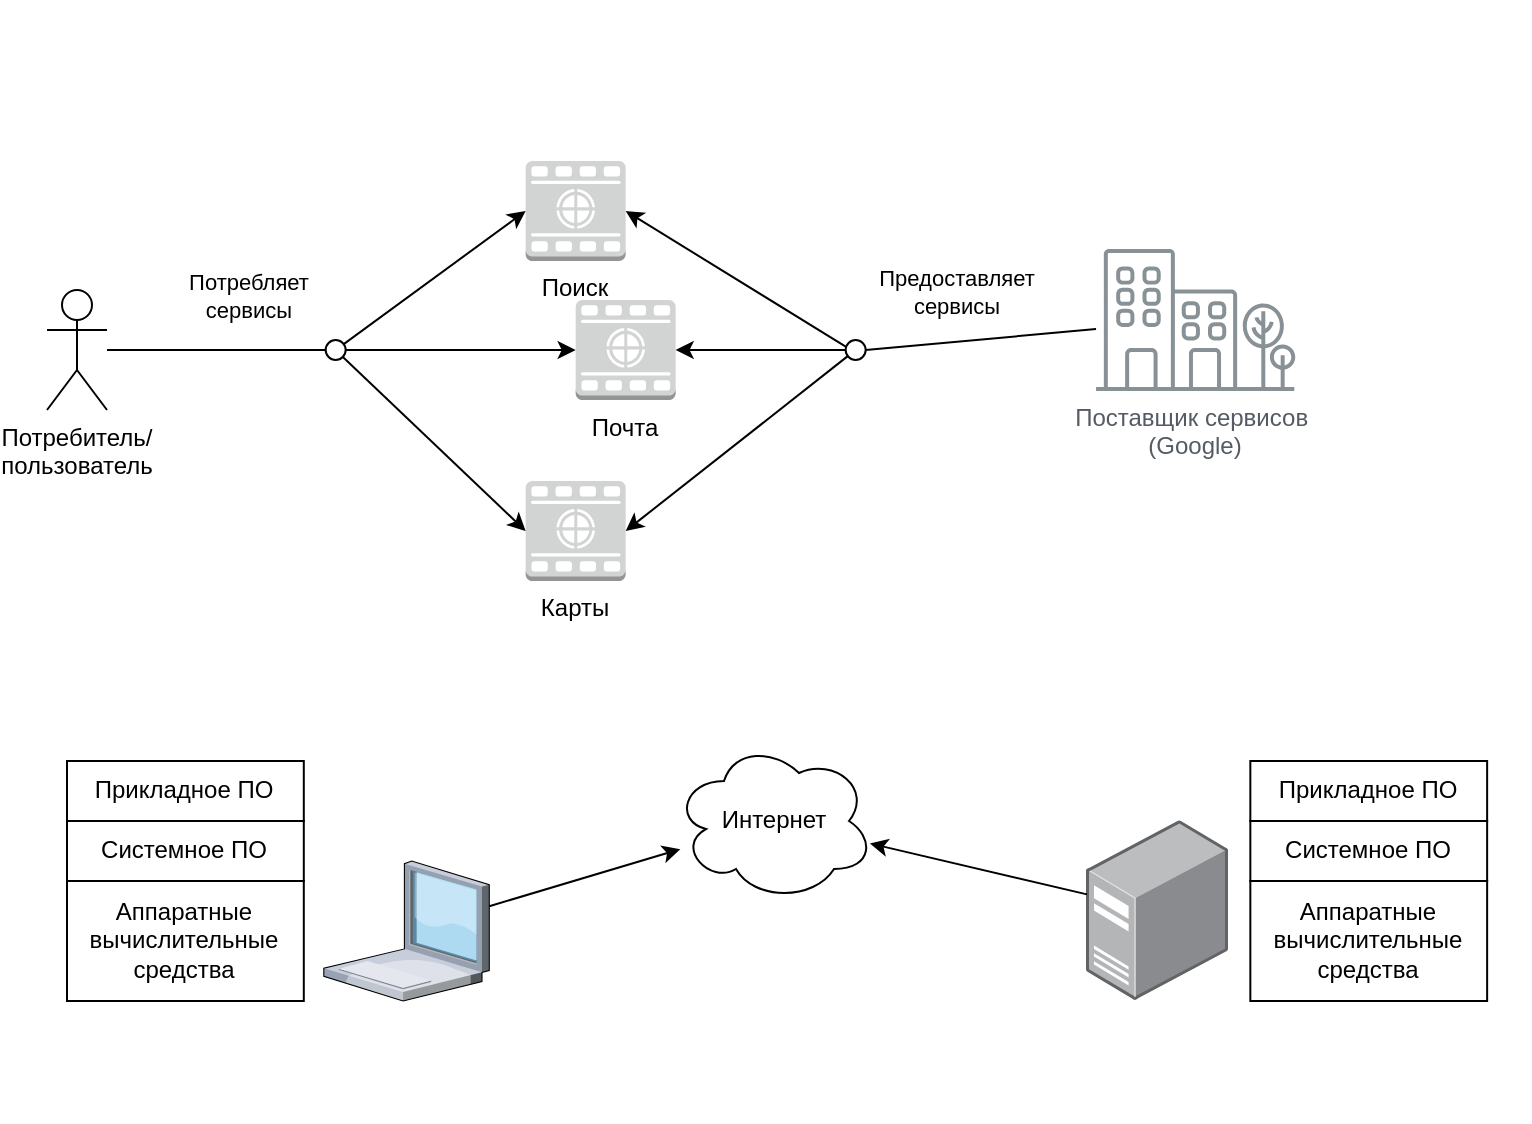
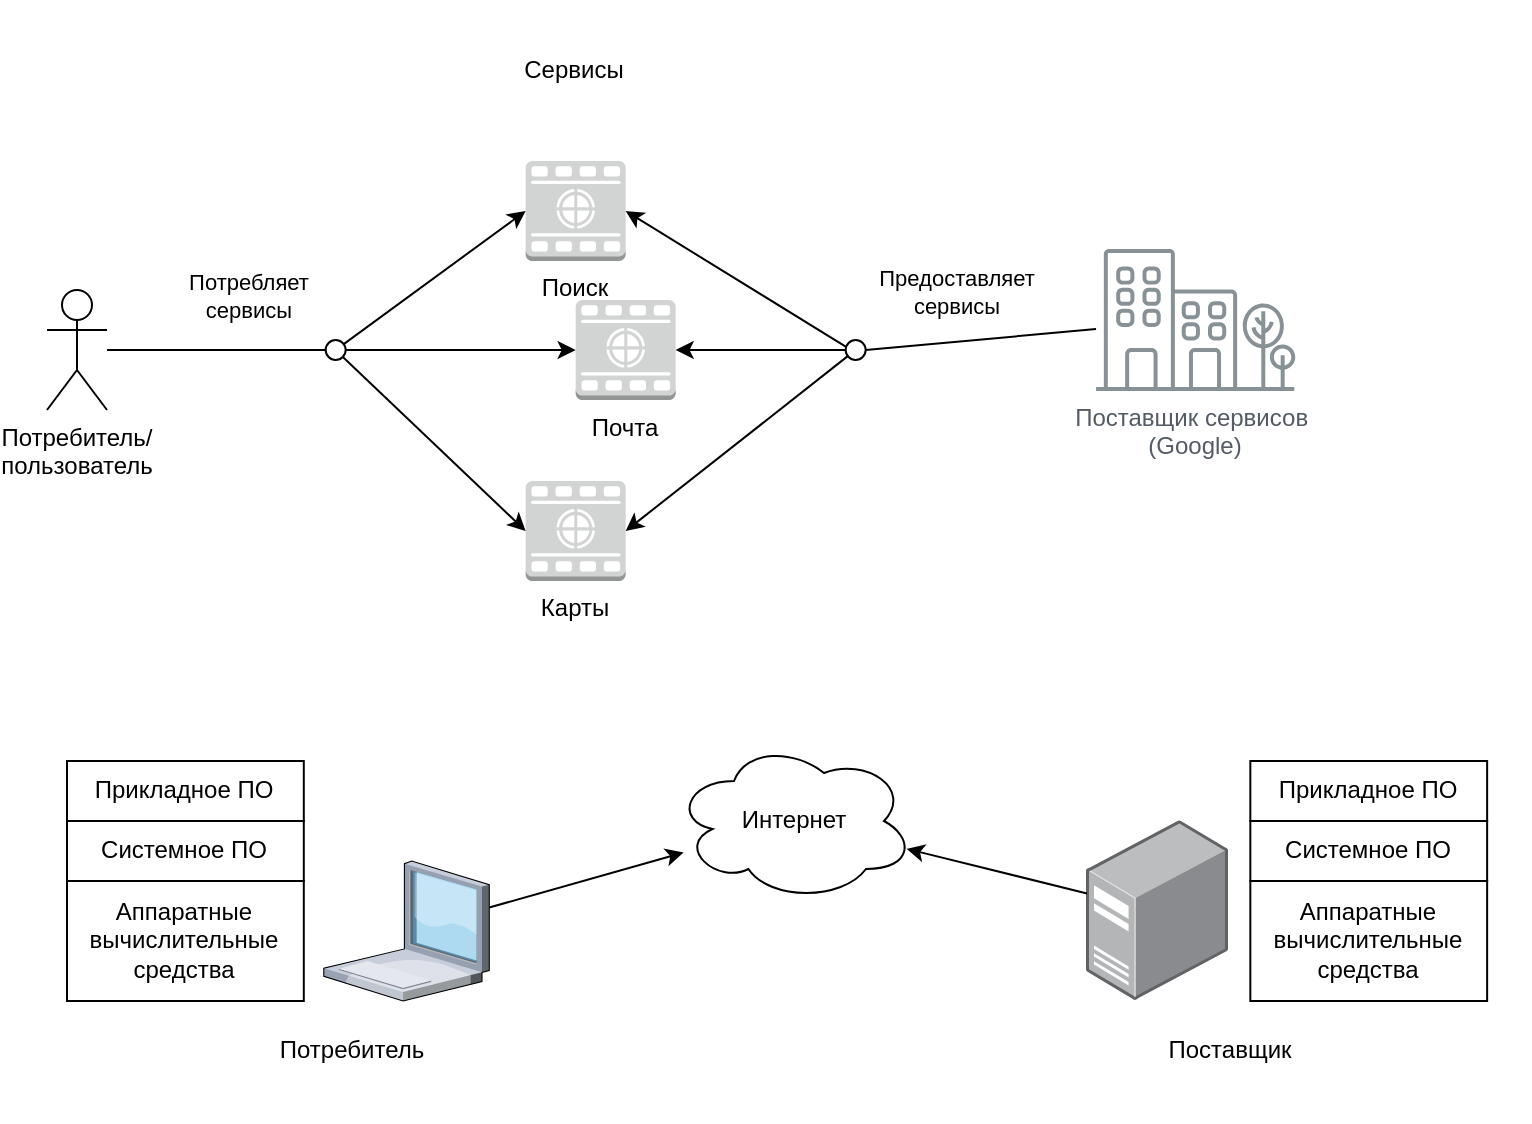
node "Сервисы": added
node "Интернет": size 200x160 -> 240x160
node "Потребитель": added
node "Поставщик": added
